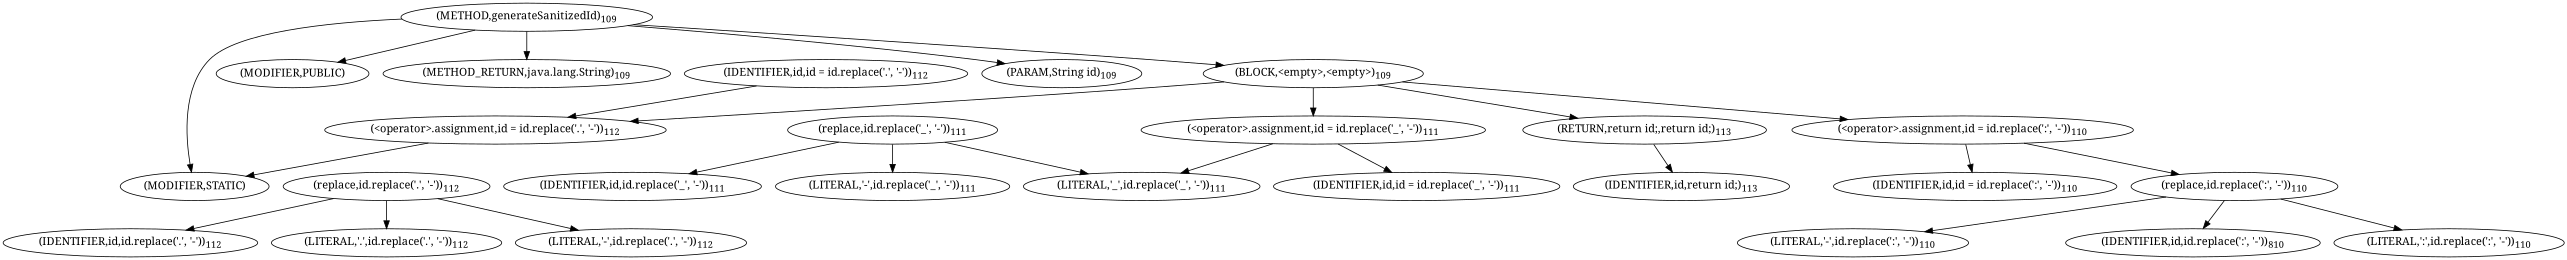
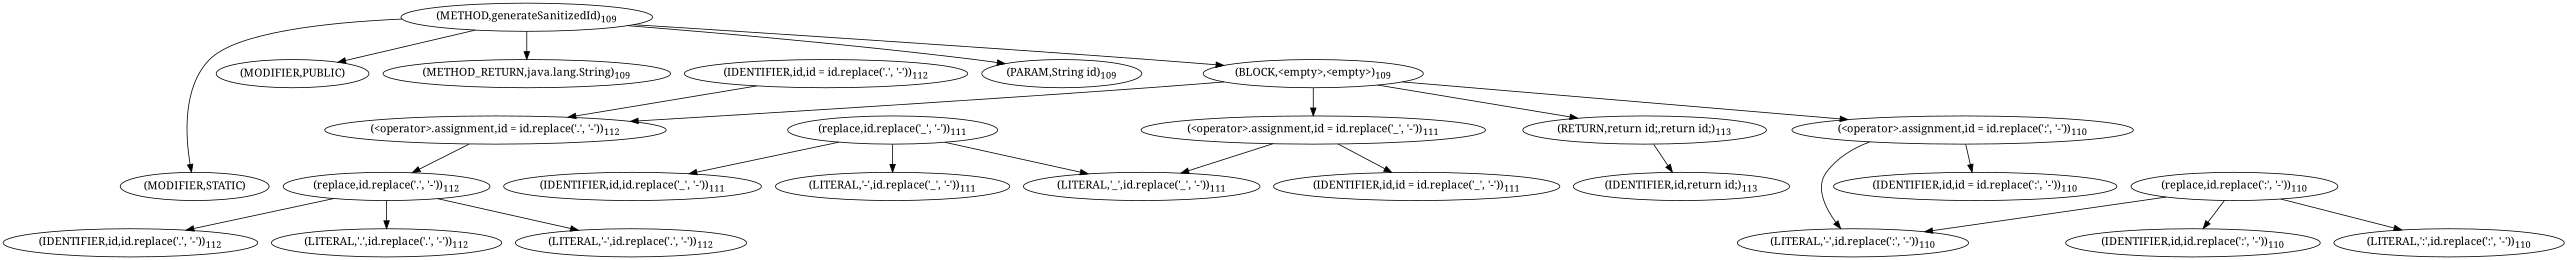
edge "(<operator>.assignment,id = id.replace(':', '-'))" -> "(replace,id.replace(':', '-'))": now "(<operator>.assignment,id = id.replace(':', '-'))" -> "(LITERAL,'-',id.replace(':', '-'))"
edge "(<operator>.assignment,id = id.replace('.', '-'))" -> "(MODIFIER,STATIC)": now "(<operator>.assignment,id = id.replace('.', '-'))" -> "(replace,id.replace('.', '-'))"
node "(IDENTIFIER,id,id.replace(':', '-'))": text "810" -> "110"
